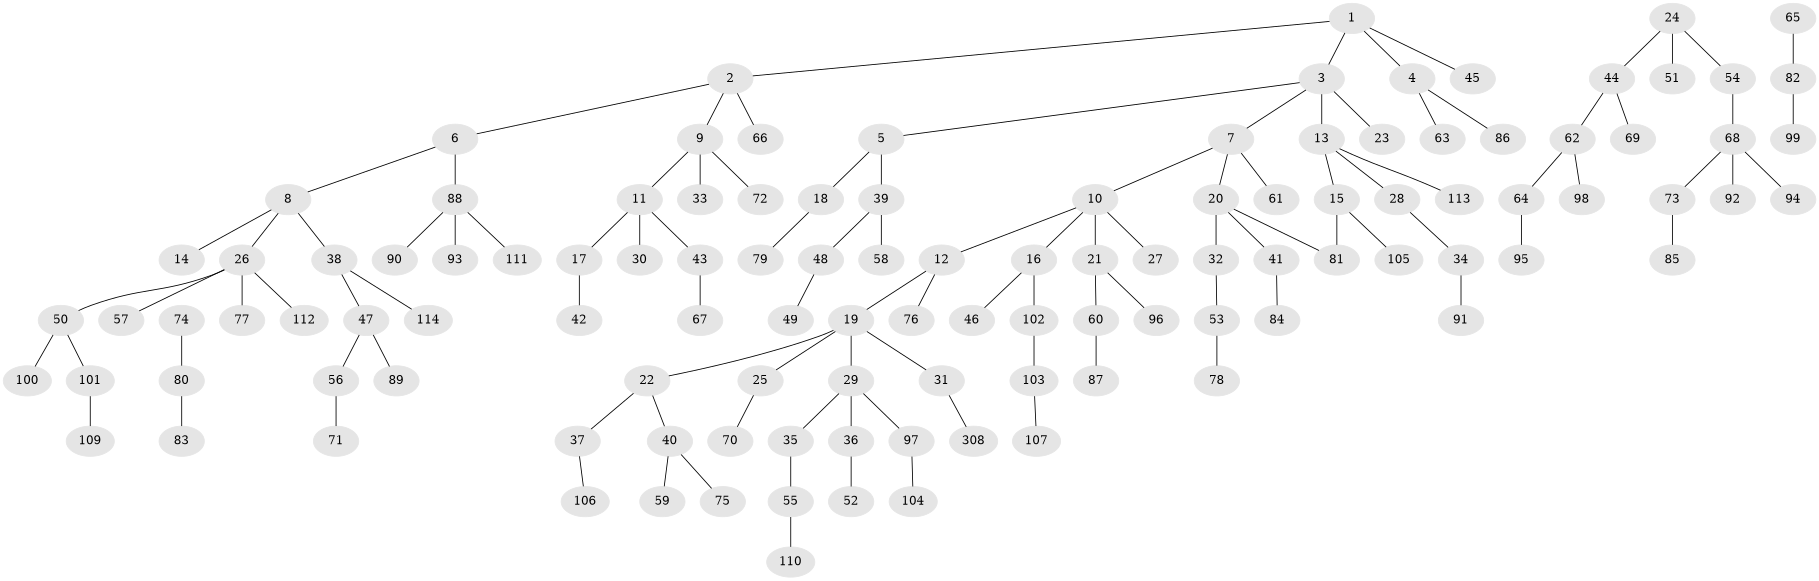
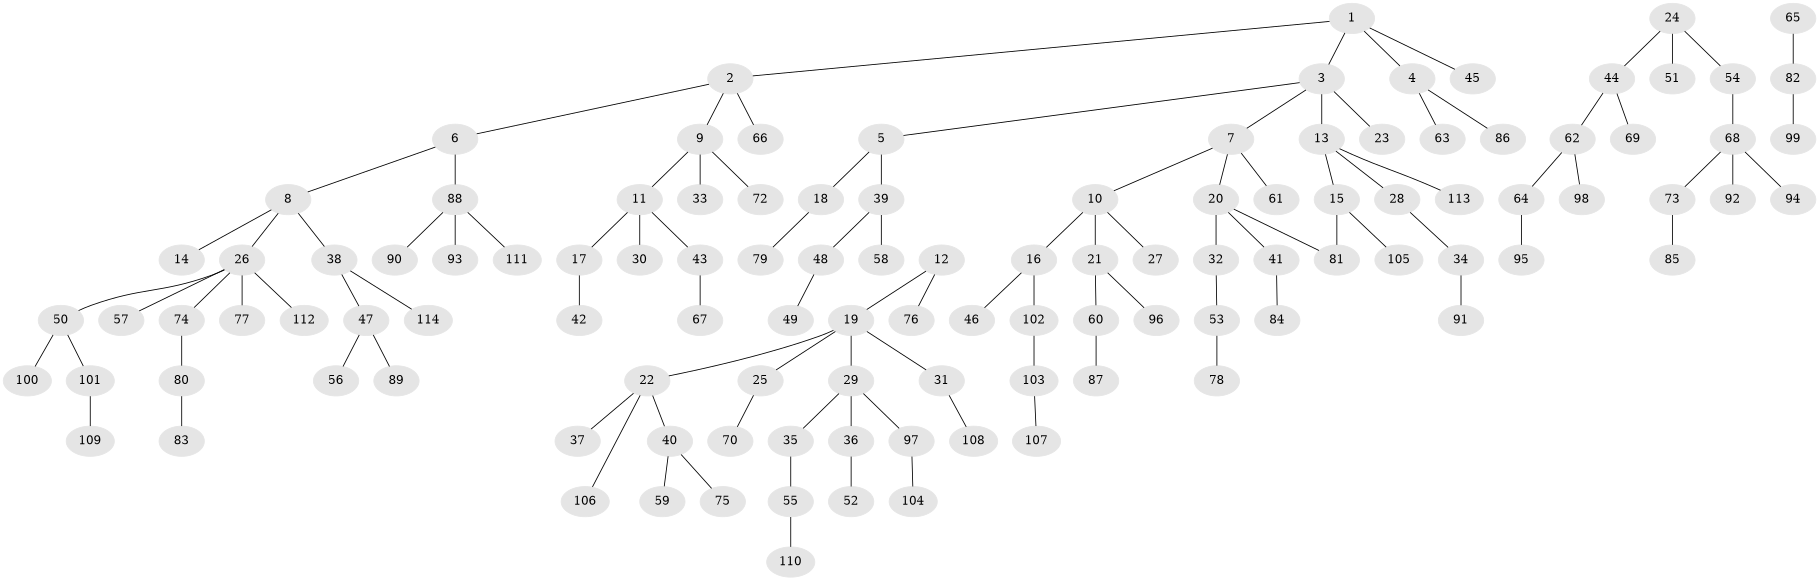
edge "10" -- "12": removed
edge "26" -- "74": added
node "71": removed
node "308": label "308" -> "108"
edge "37" -- "106": now "22" -- "106"
